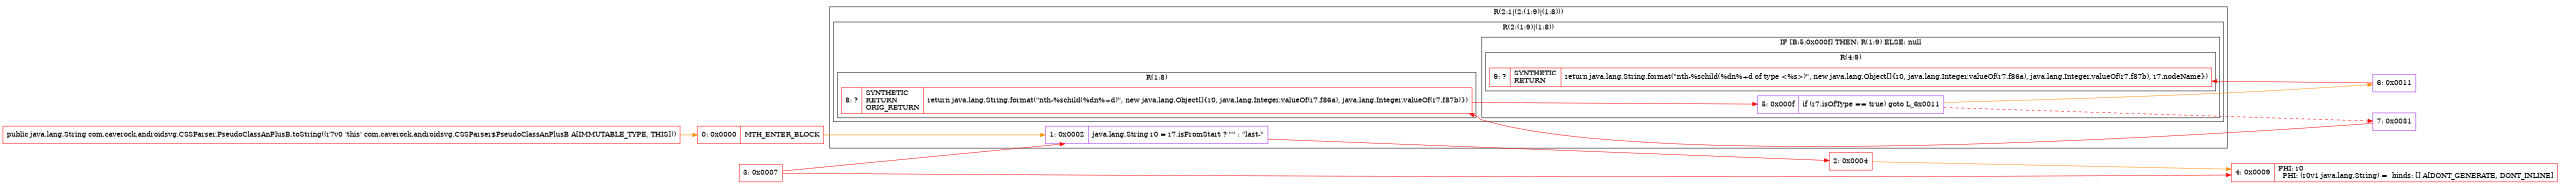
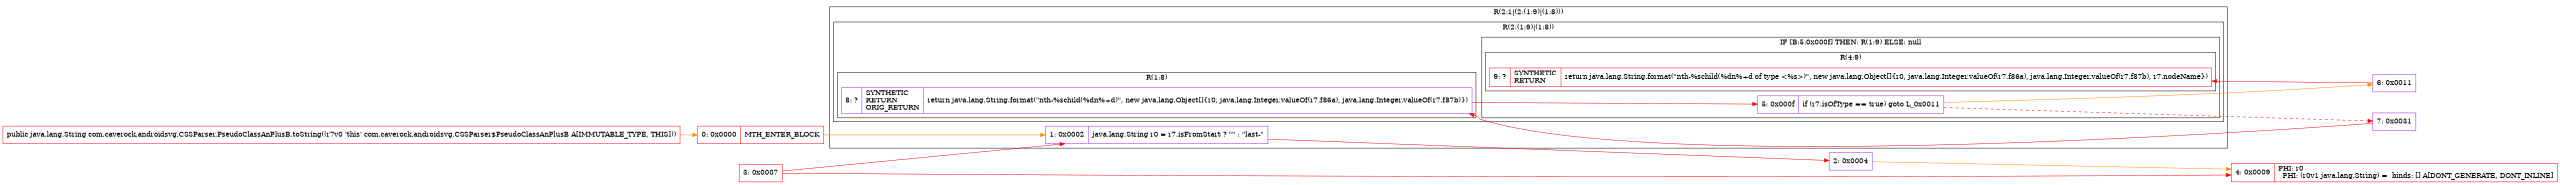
node "8: ?": color red -> purple
node "5: 0x000f": text "if (r7.isOfType == true) goto L_6x0011" -> "if (r7.isOfType == true) goto L_0x0011"
node "2: 0x0004": color red -> purple
